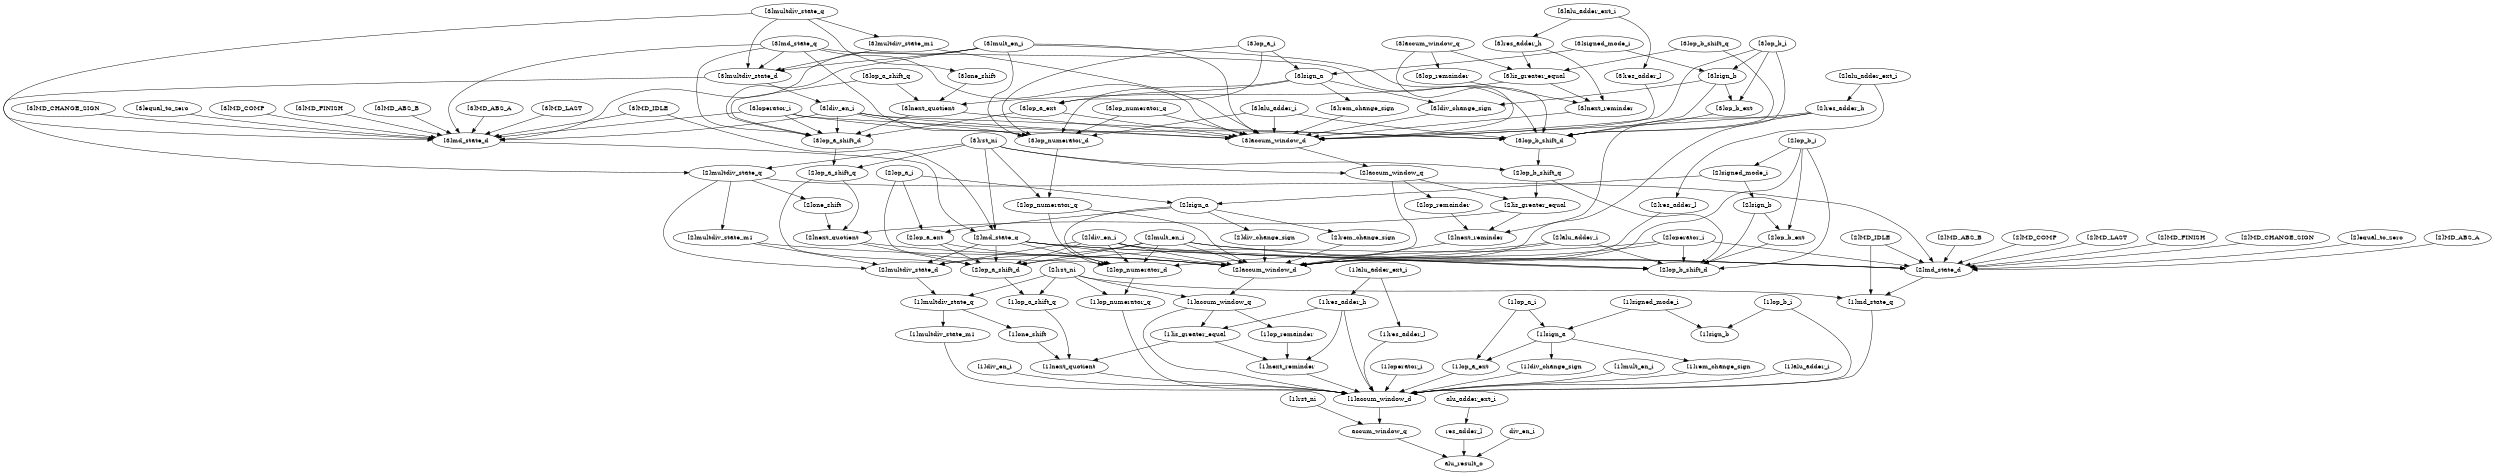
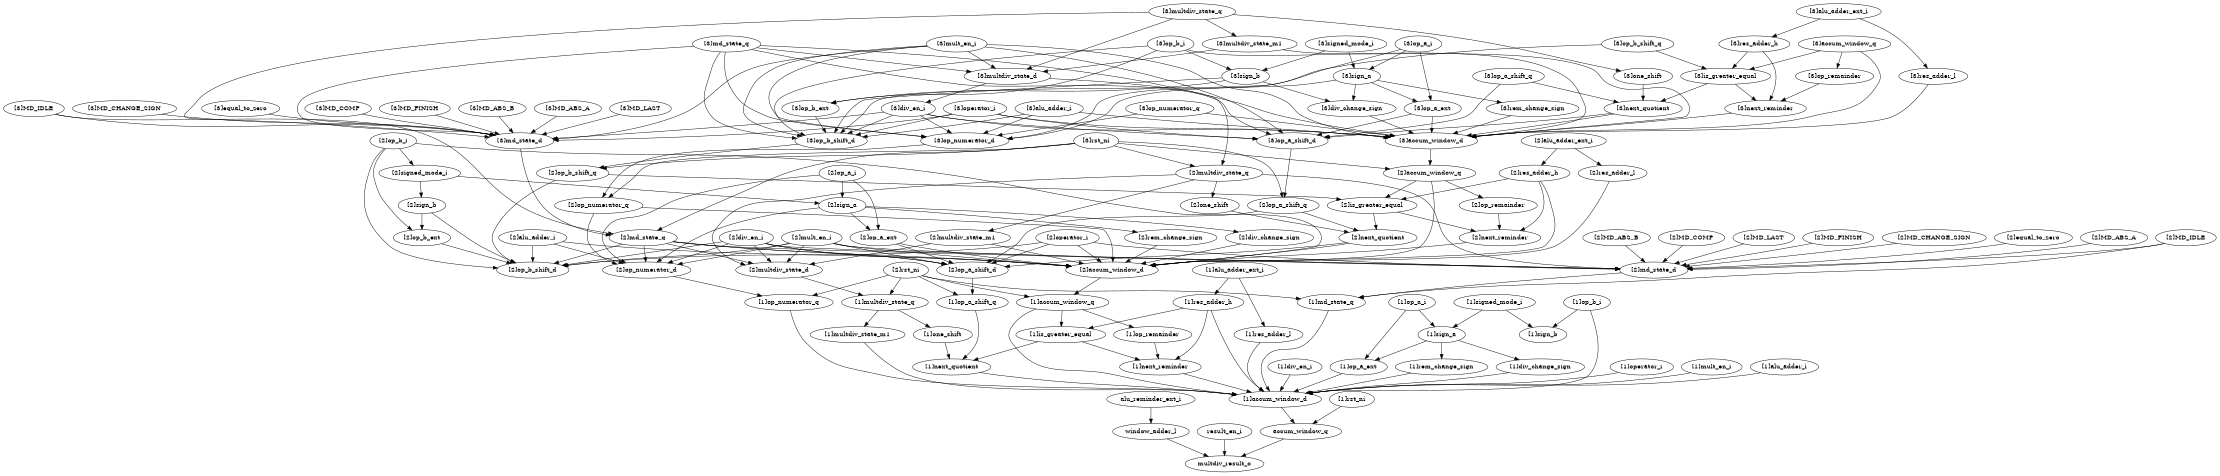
edge "[2]res_adder_h" -> "[3]accum_window_d": now "[2]res_adder_h" -> "[2]is_greater_equal"
node "alu_adder_ext_i": label "alu_adder_ext_i" -> "alu_reminder_ext_i"
node "res_adder_l": label "res_adder_l" -> "window_adder_l"
node "div_en_i": label "div_en_i" -> "result_en_i"
node "alu_result_o": label "alu_result_o" -> "multdiv_result_o"
